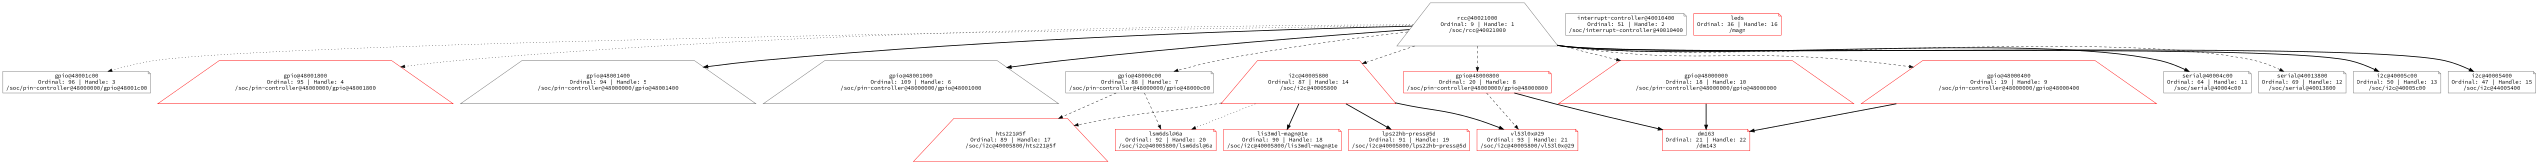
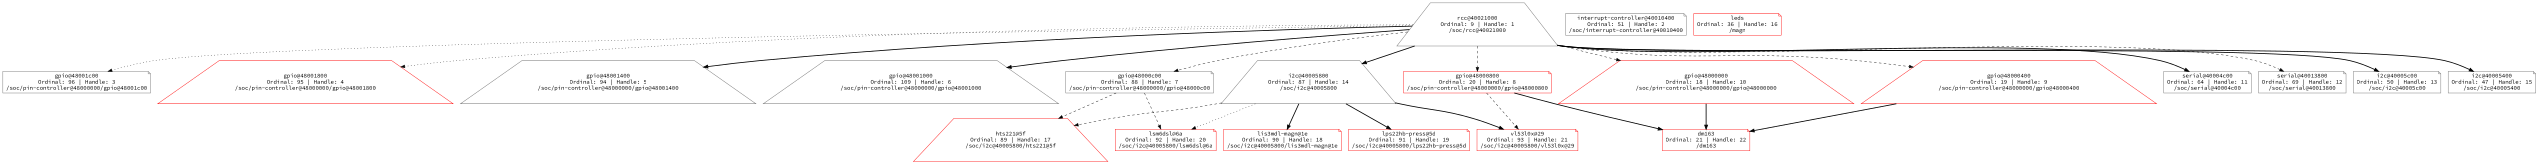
edge "rcc@40021000 Ordinal: 9 | Handle: 1 /soc/rcc@40021000" -> "i2c@40005800 Ordinal: 87 | Handle: 14 /soc/i2c@40005800": style dashed -> bold
node "i2c@40005800 Ordinal: 87 | Handle: 14 /soc/i2c@40005800": color red -> gray40
node "i2c@40005400 Ordinal: 47 | Handle: 15 /soc/i2c@44005400": label "i2c@40005400 Ordinal: 47 | Handle: 15 /soc/i2c@44005400" -> "i2c@40005400 Ordinal: 47 | Handle: 15 /soc/i2c@40005400"
node "dm163 Ordinal: 21 | Handle: 22 /dm143": label "dm163 Ordinal: 21 | Handle: 22 /dm143" -> "dm163 Ordinal: 21 | Handle: 22 /dm163"
